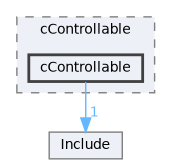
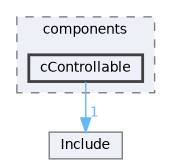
cluster "cControllable": label "cControllable" -> "components"
